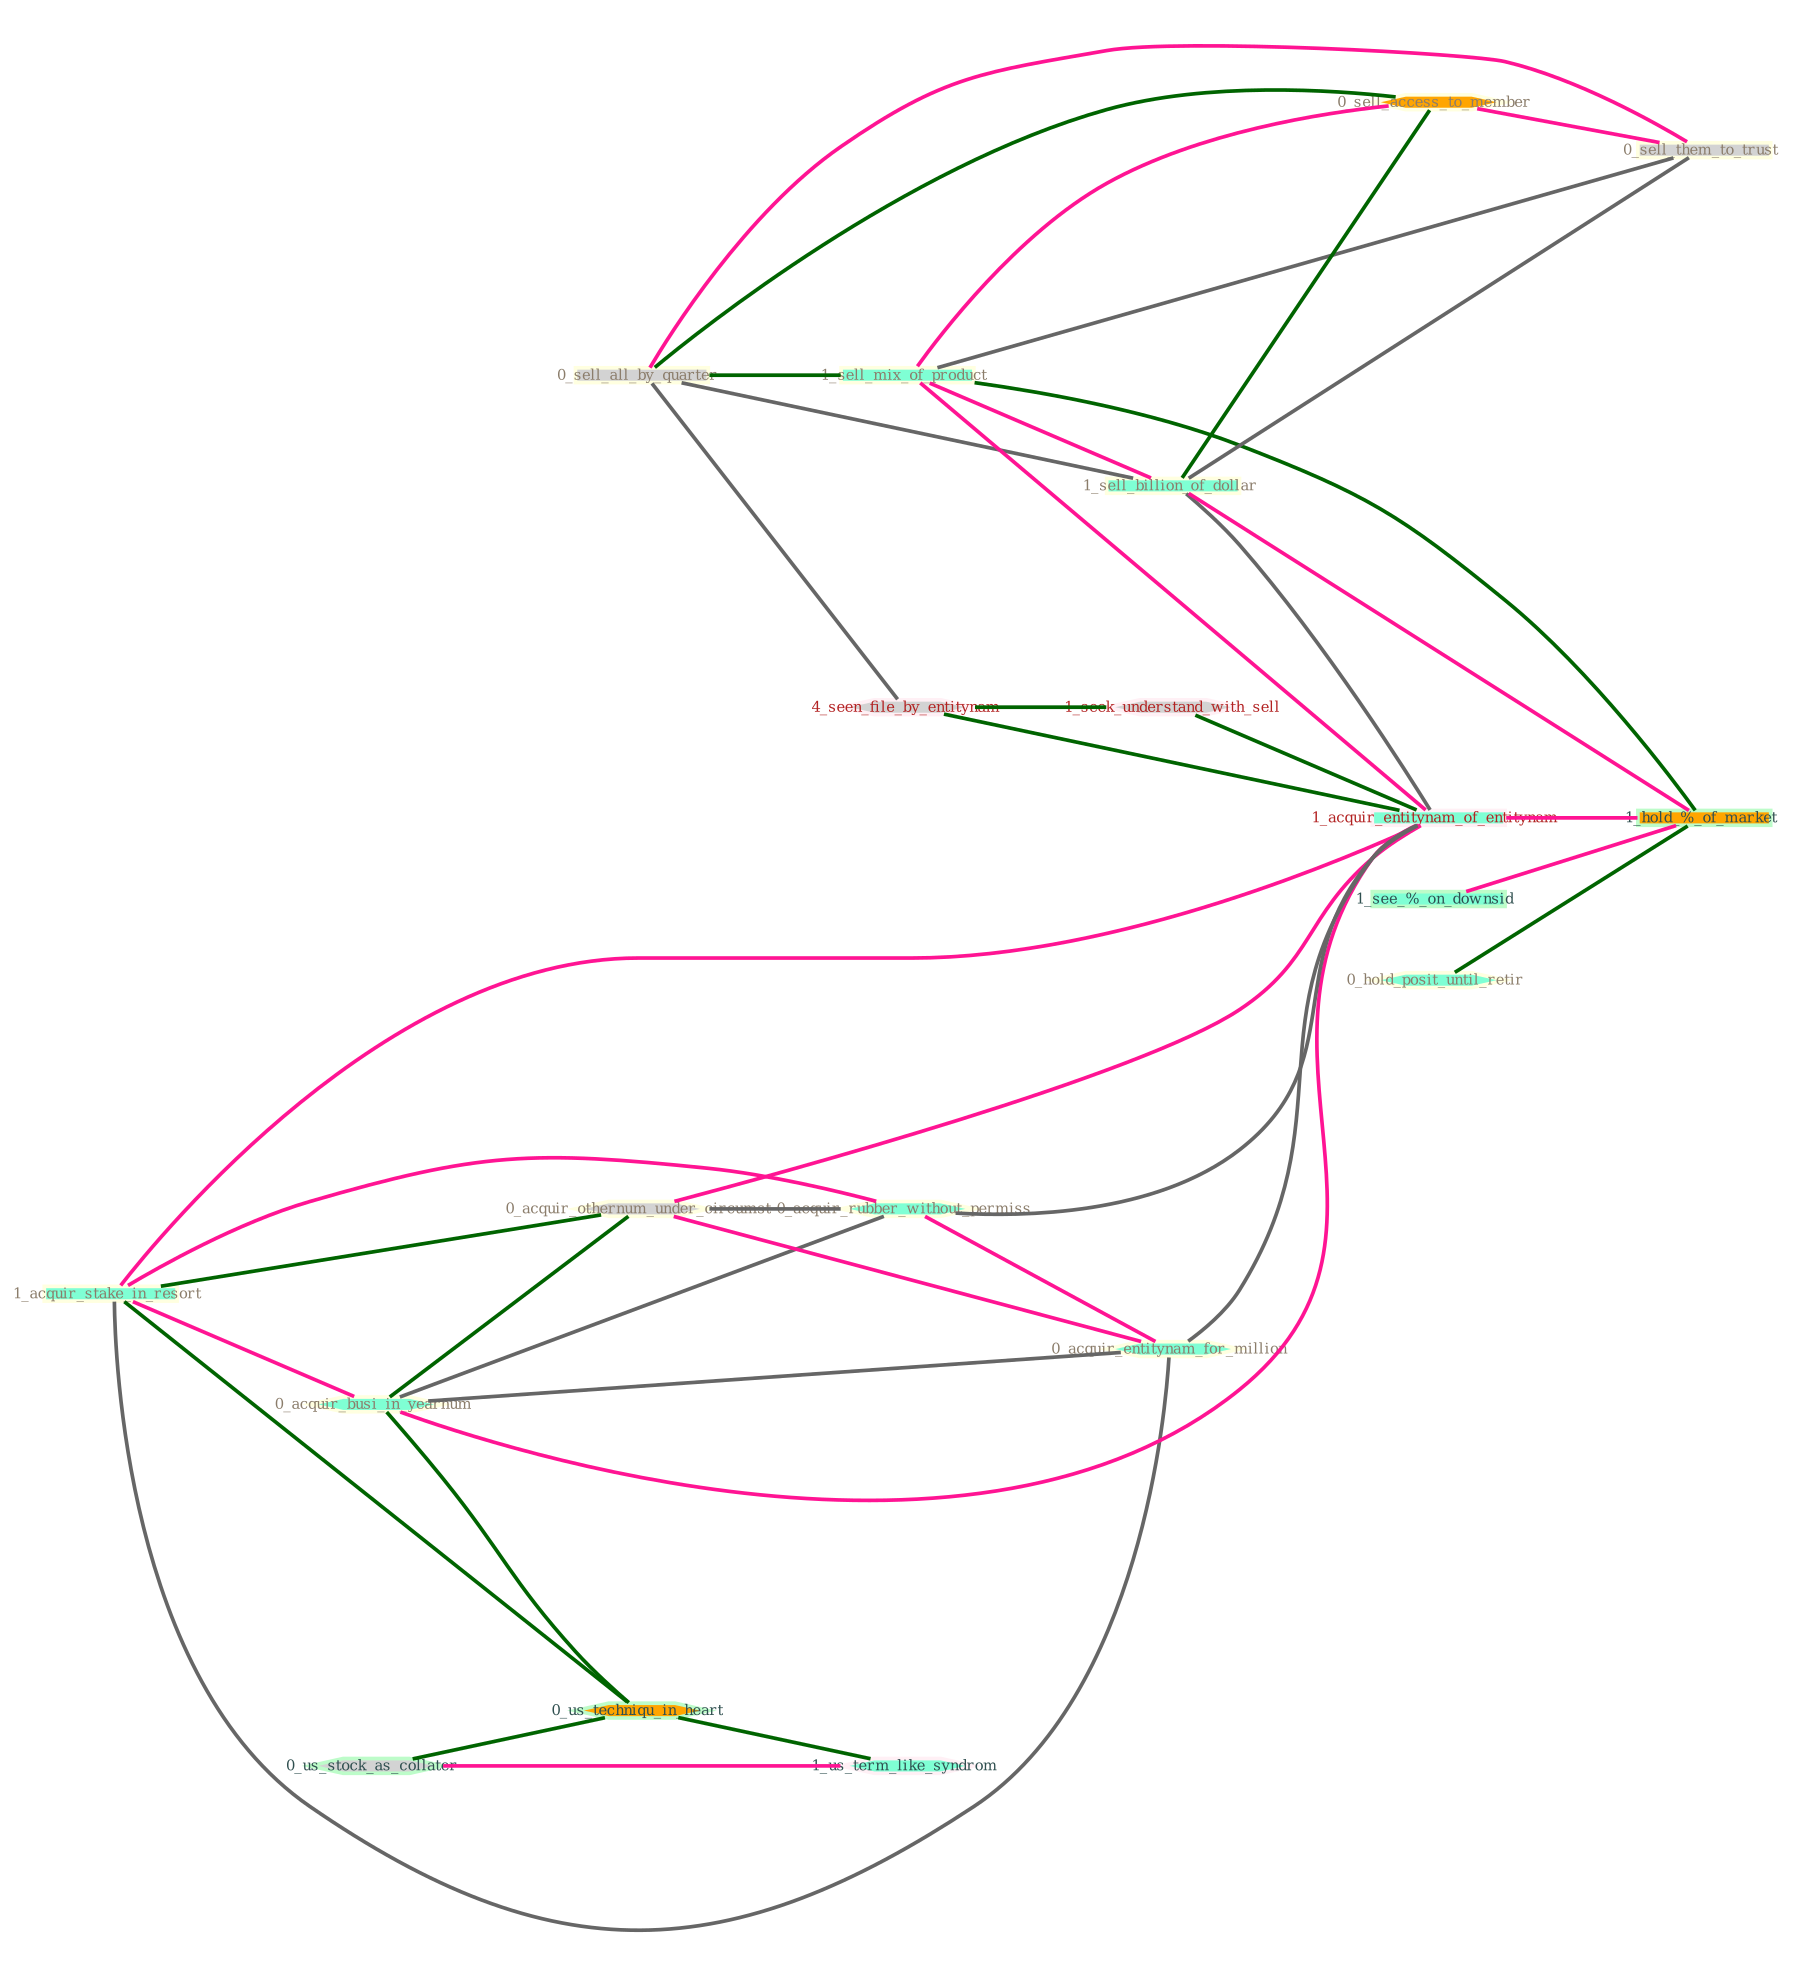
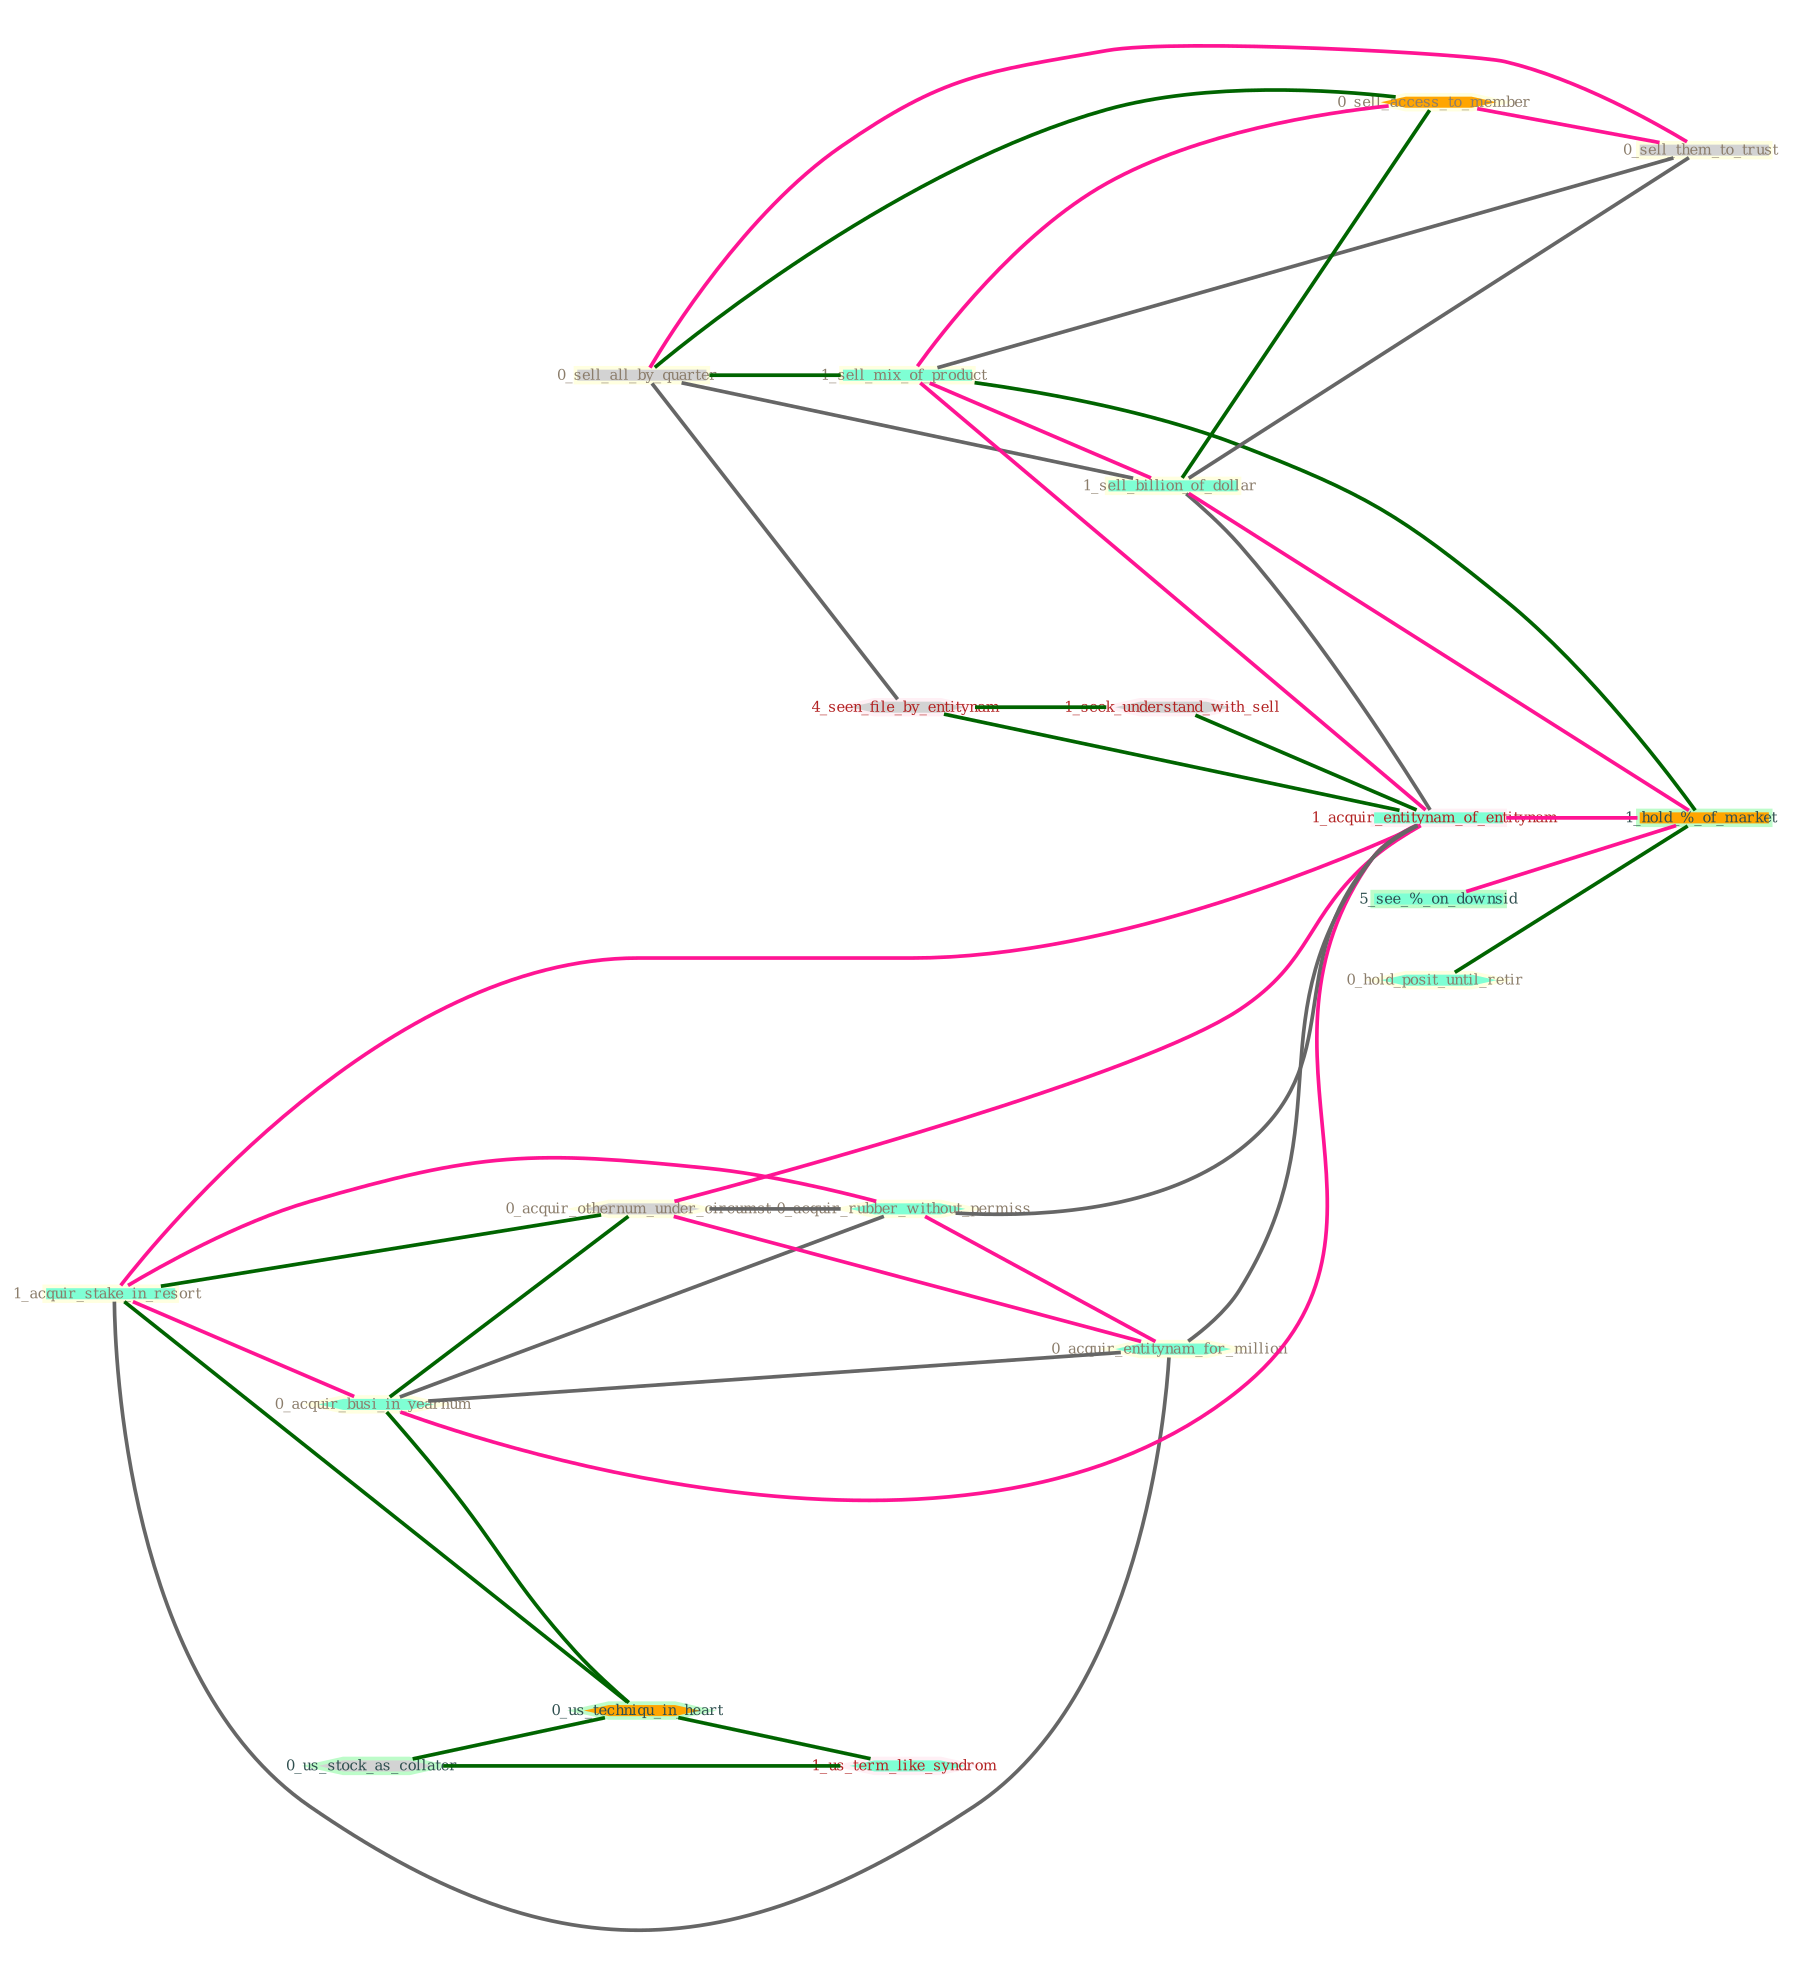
node "1_see_%_on_downsid": label "1_see_%_on_downsid" -> "5_see_%_on_downsid"
edge "0_us_stock_as_collater" -- "1_us_term_like_syndrom": color deeppink -> darkgreen
node "1_us_term_like_syndrom": fontcolor #2f4f4f -> #b22222
